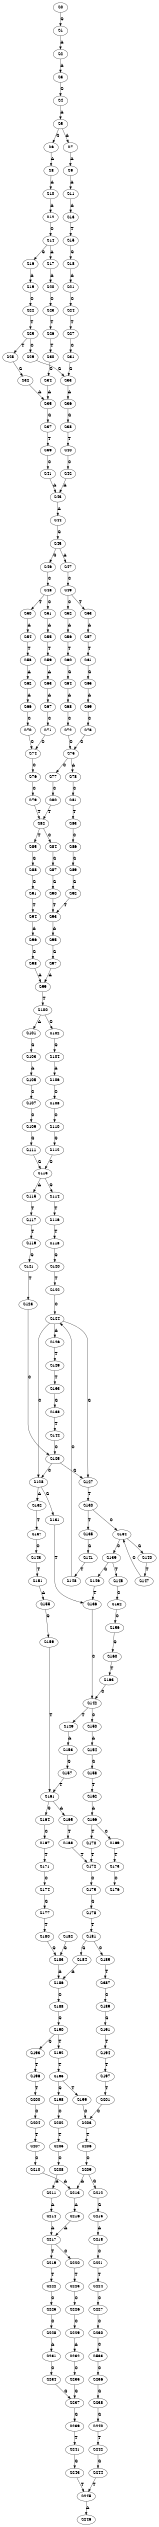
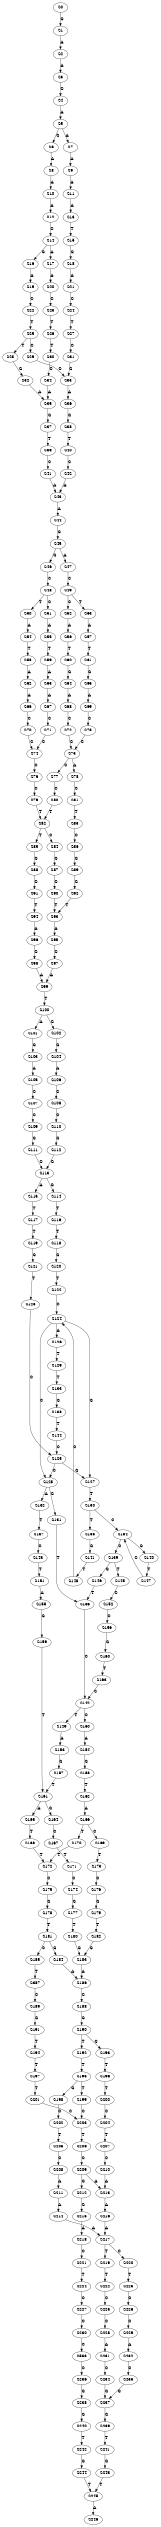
node "S179": added
